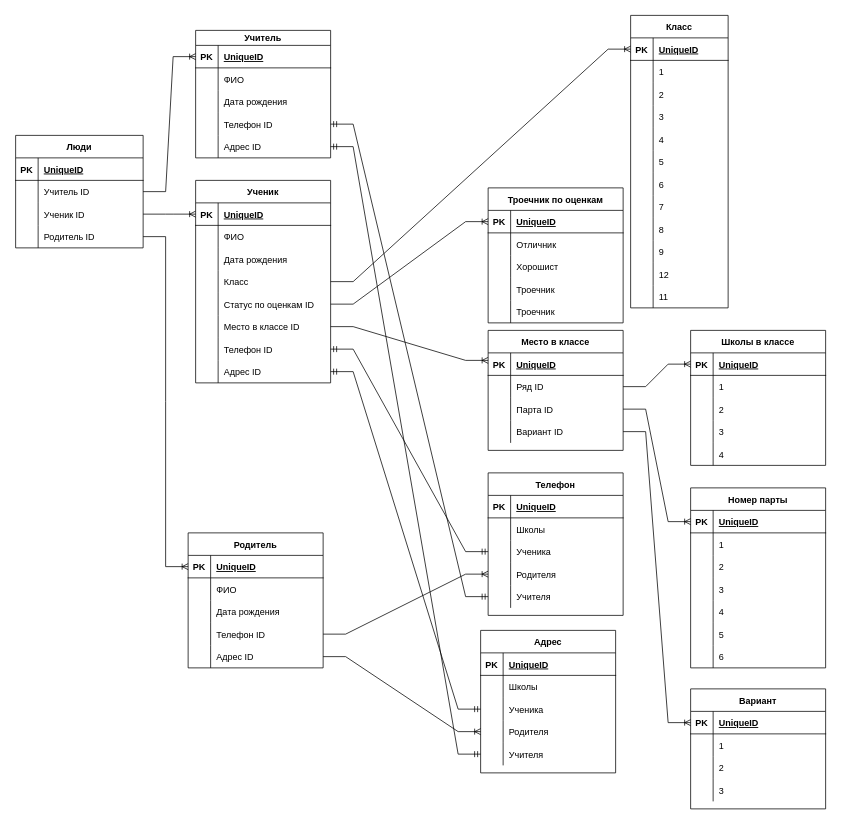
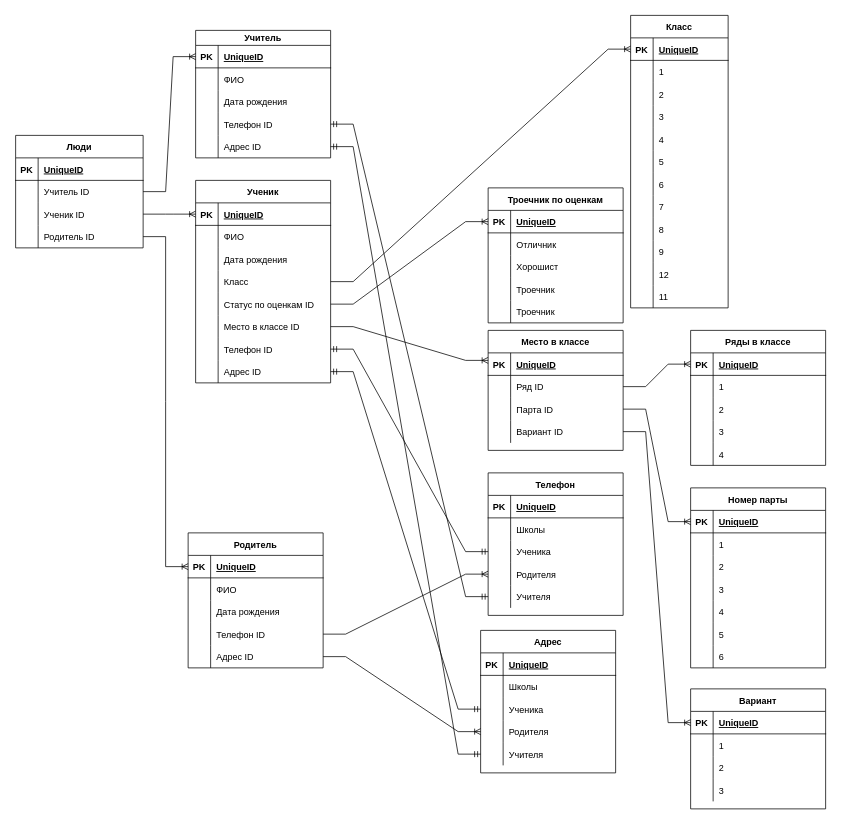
node "Школы в классе": label "Школы в классе" -> "Ряды в классе"
